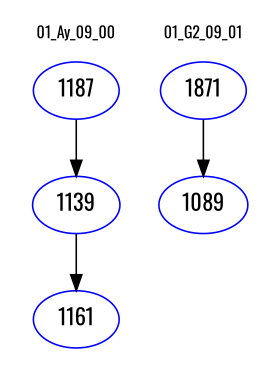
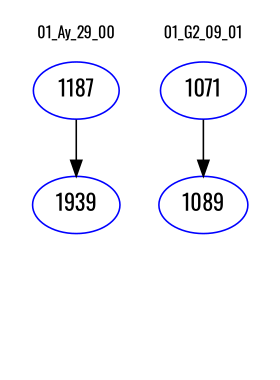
cluster "01_Ay_09_00": label "01_Ay_09_00" -> "01_Ay_29_00"
node "1871": label "1871" -> "1071"
node "1139": label "1139" -> "1939"
node "1161": removed
